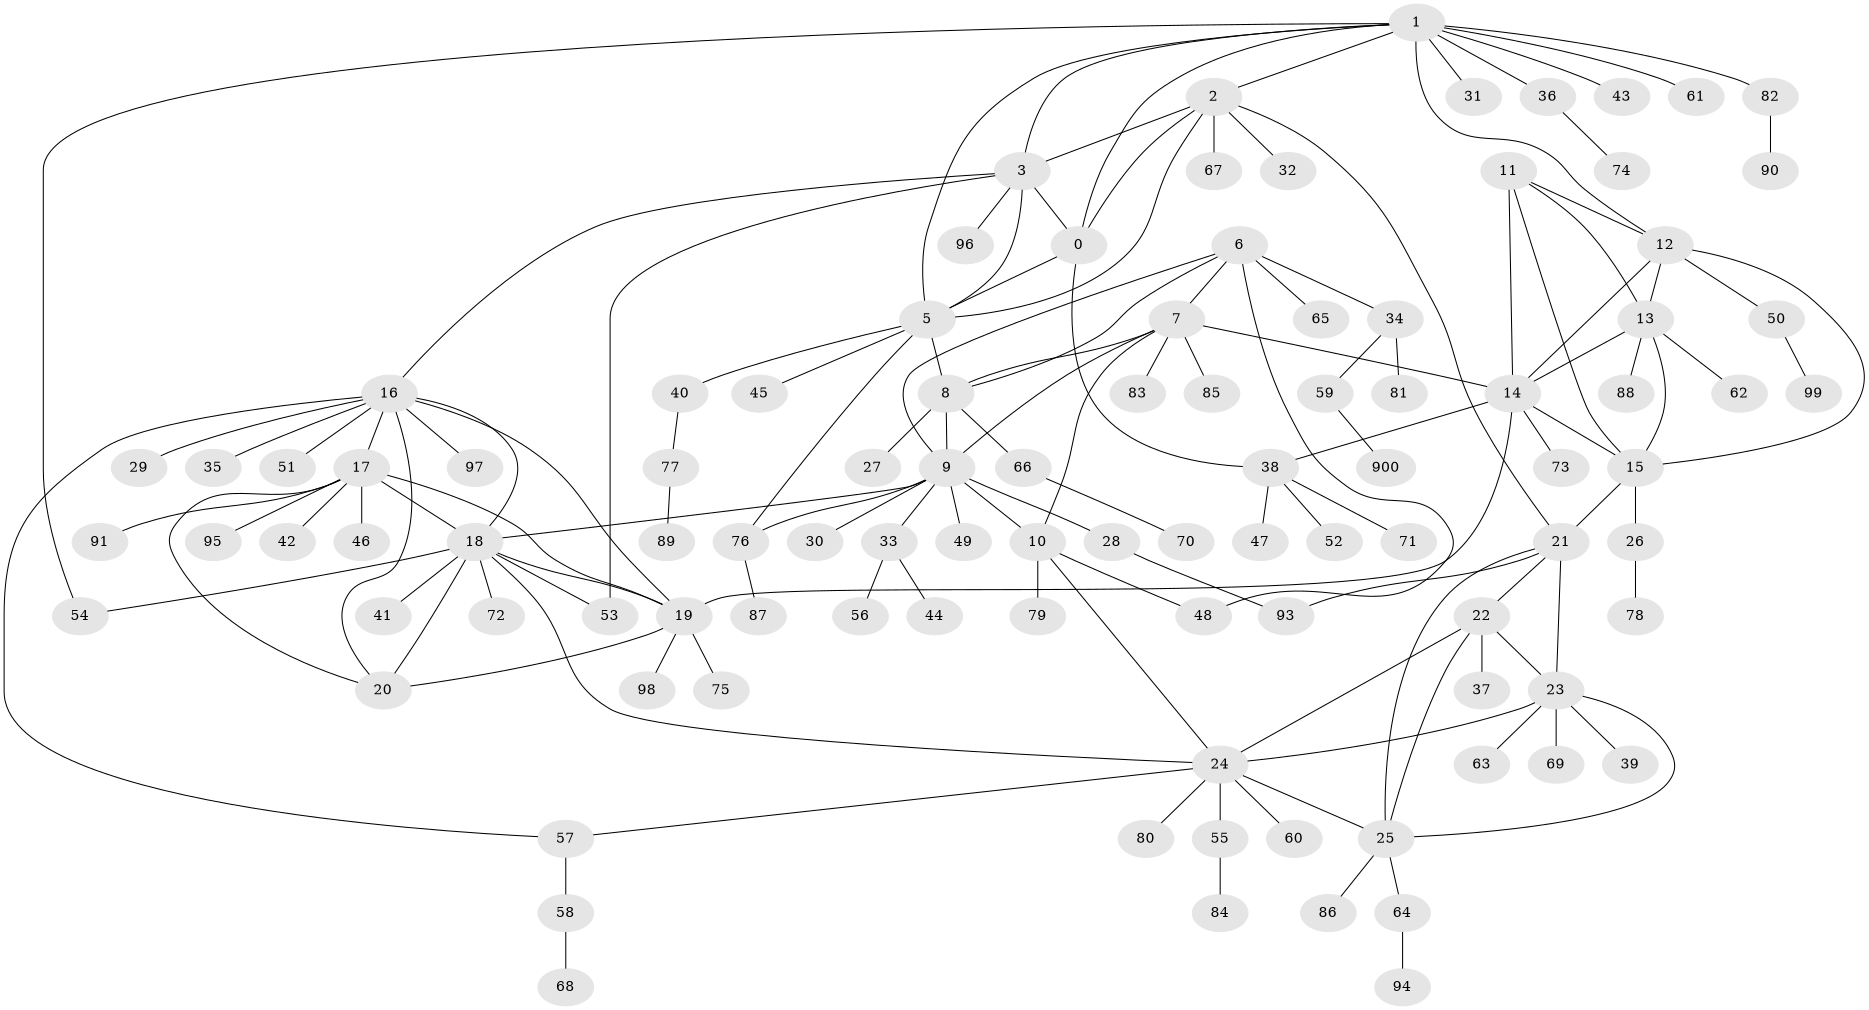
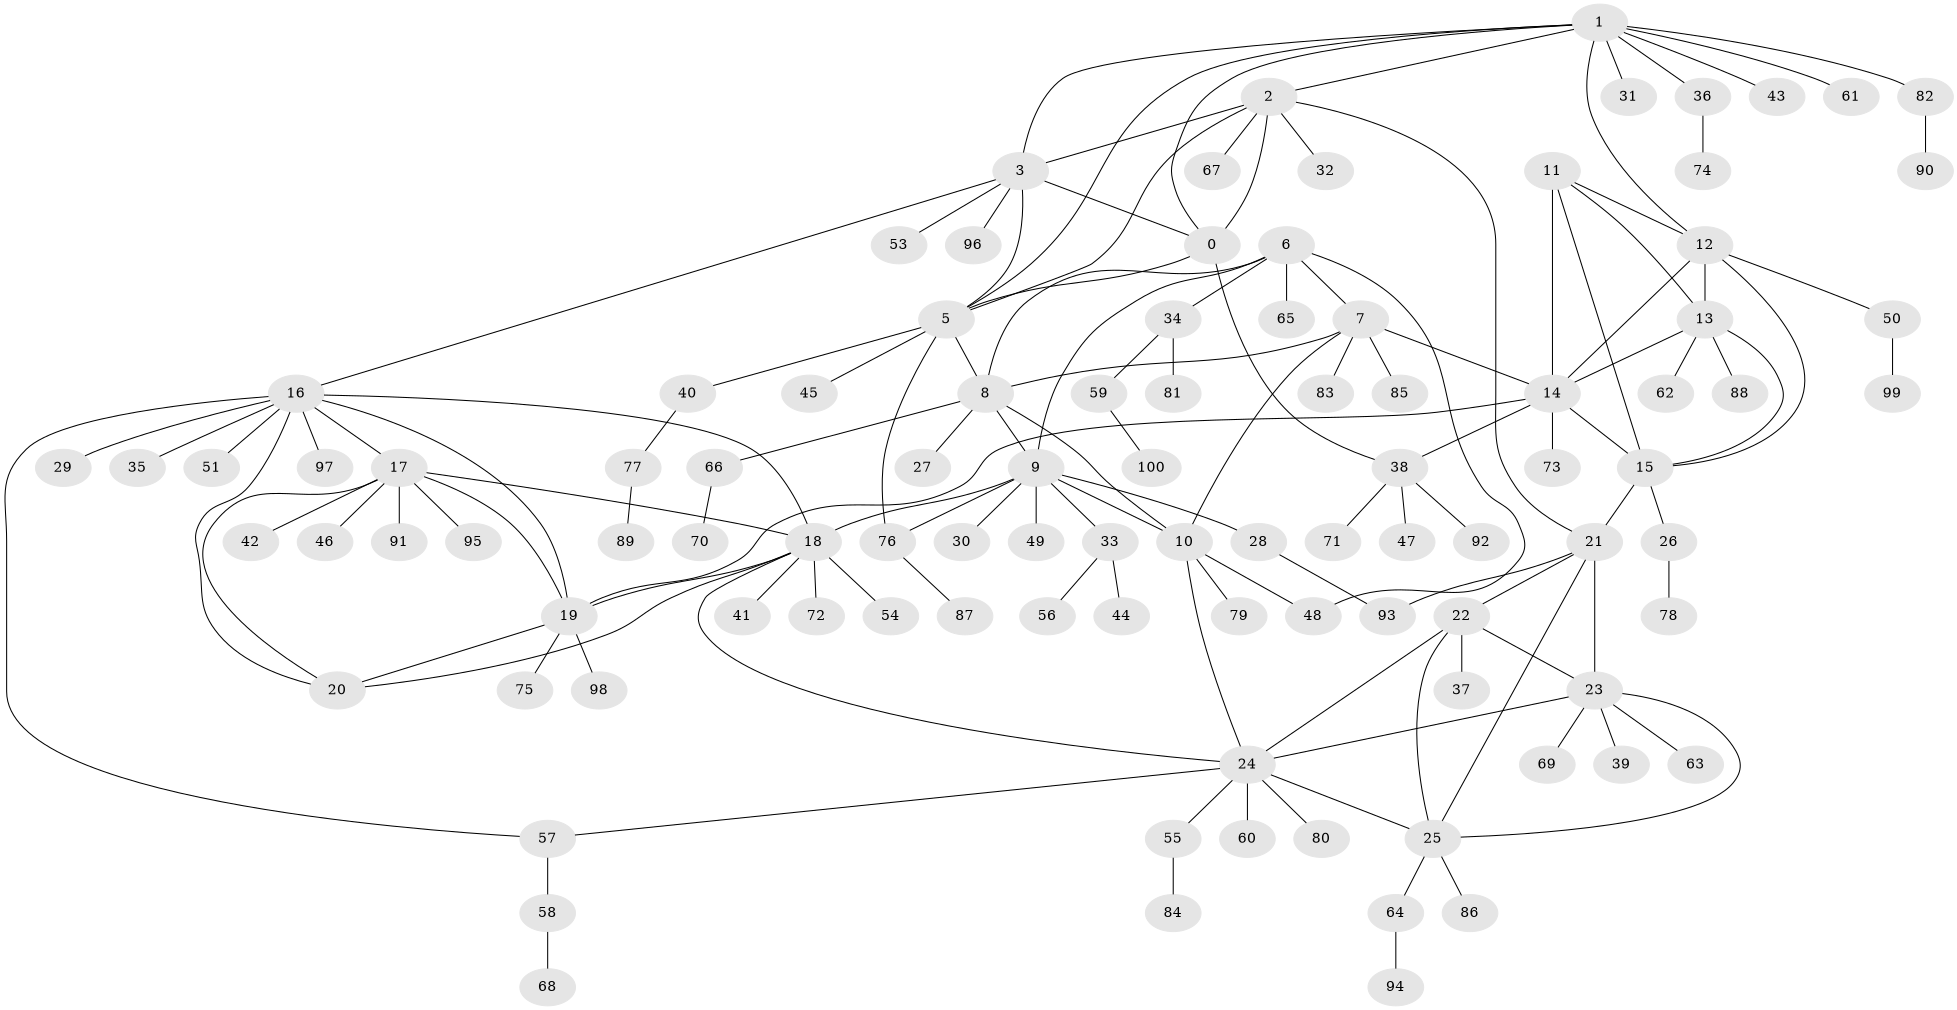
edge "1" -- "54": removed
edge "7" -- "9": removed
edge "8" -- "10": added
node "900": label "900" -> "100"
node "52": label "52" -> "92"
edge "18" -- "53": removed
